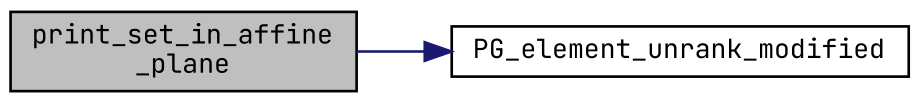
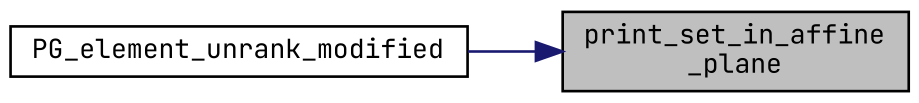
edge "print_set_in_affine _plane" -> "PG_element_unrank_modified": reversed
